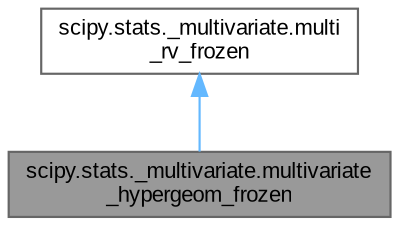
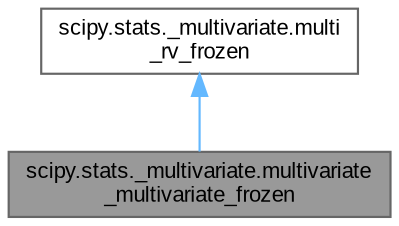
node "scipy.stats._multivariate.multivariate _hypergeom_frozen": label "scipy.stats._multivariate.multivariate _hypergeom_frozen" -> "scipy.stats._multivariate.multivariate _multivariate_frozen"
